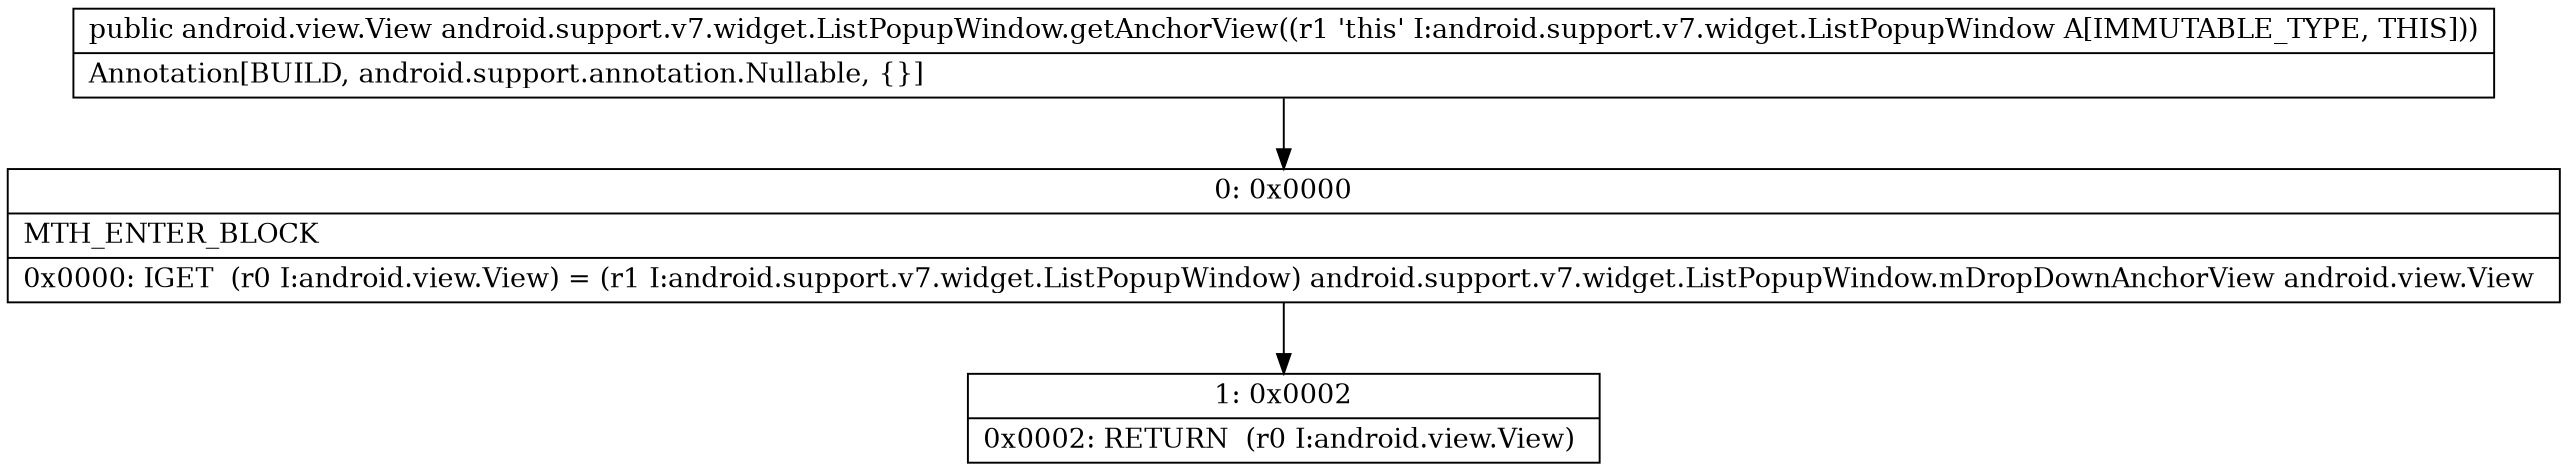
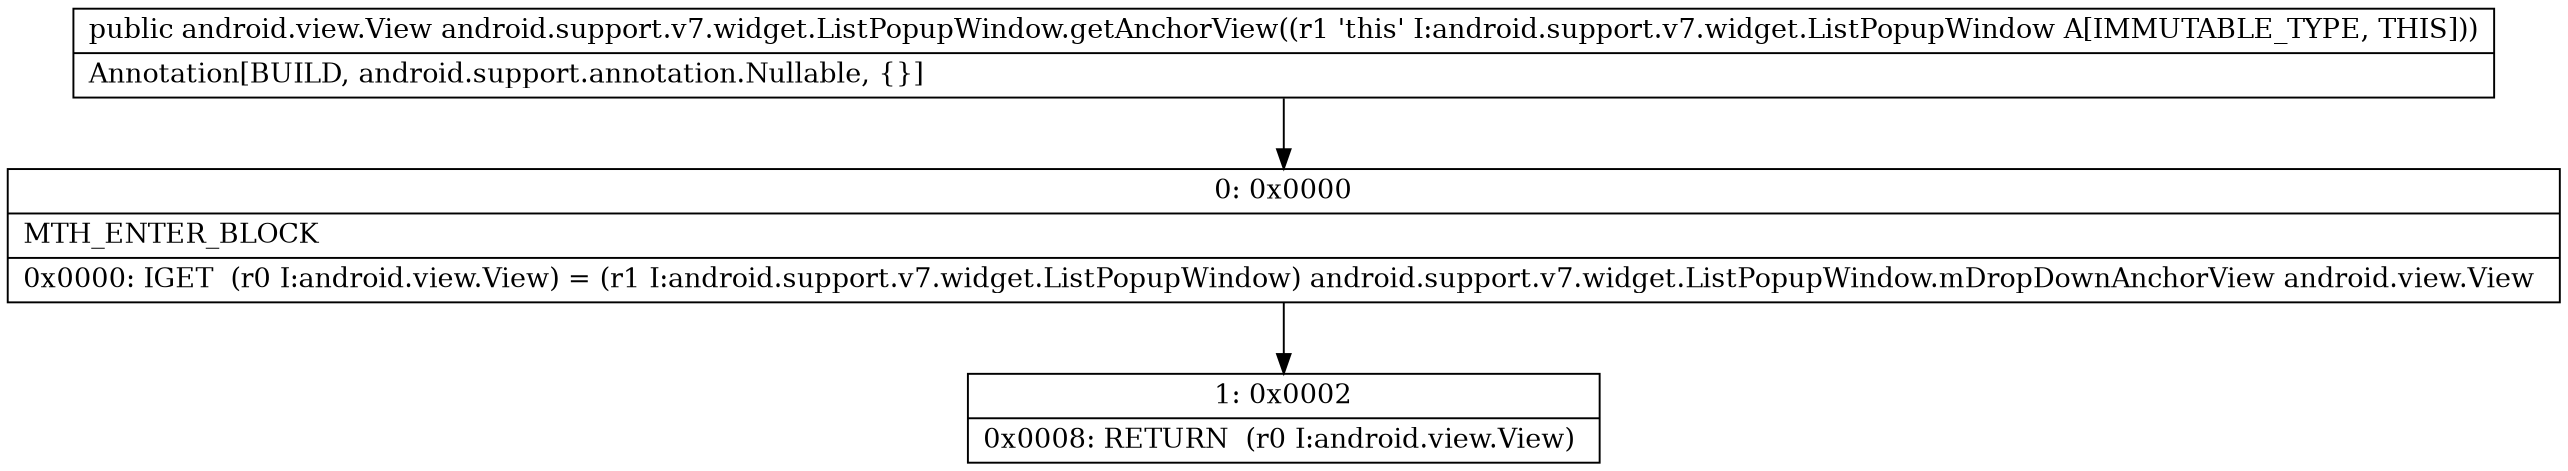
node "1: 0x0002": text "0x0002: RETURN  (r0 I:android.view.View)" -> "0x0008: RETURN  (r0 I:android.view.View)"
